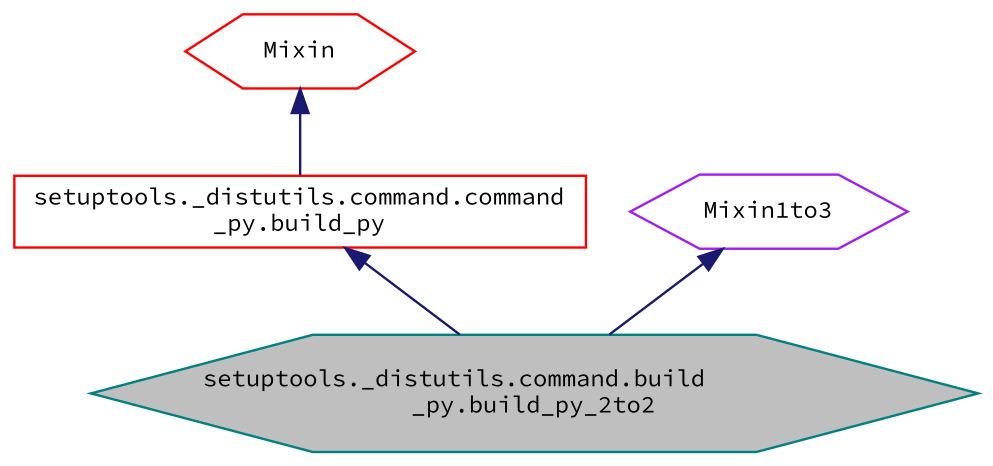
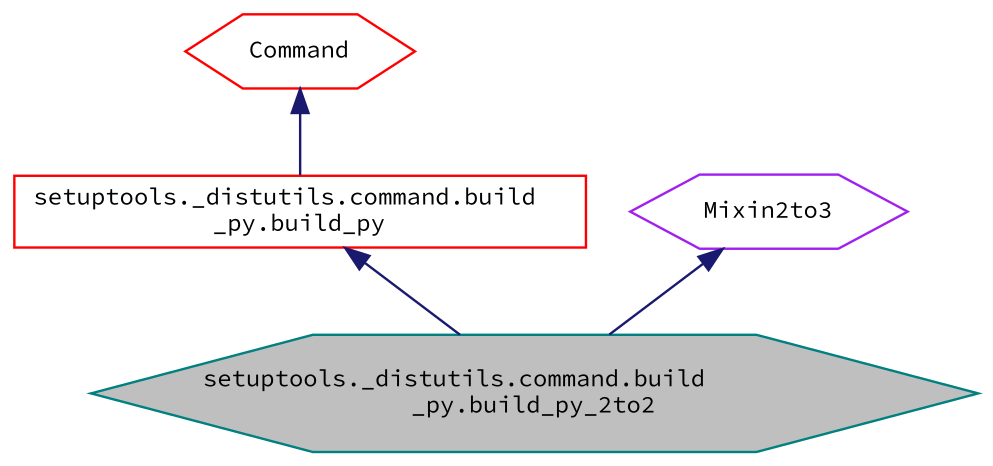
node "Mixin": label "Mixin" -> "Command"
node "setuptools._distutils.command.command _py.build_py": label "setuptools._distutils.command.command _py.build_py" -> "setuptools._distutils.command.build _py.build_py"
node "Mixin1to3": label "Mixin1to3" -> "Mixin2to3"
